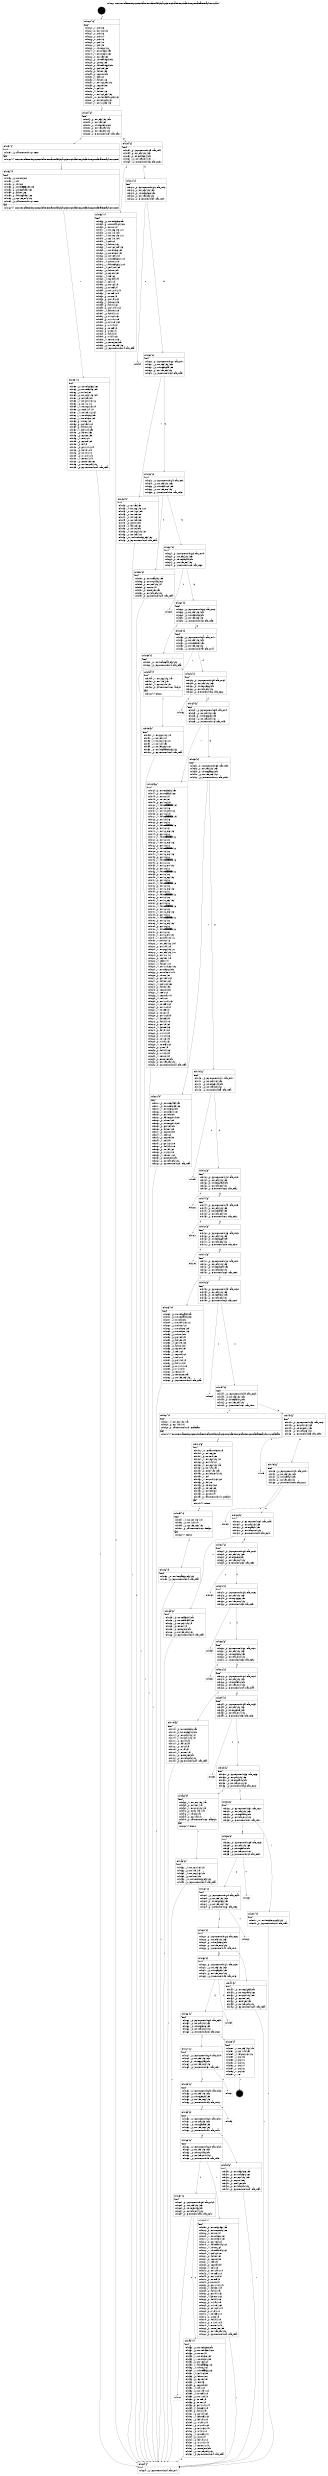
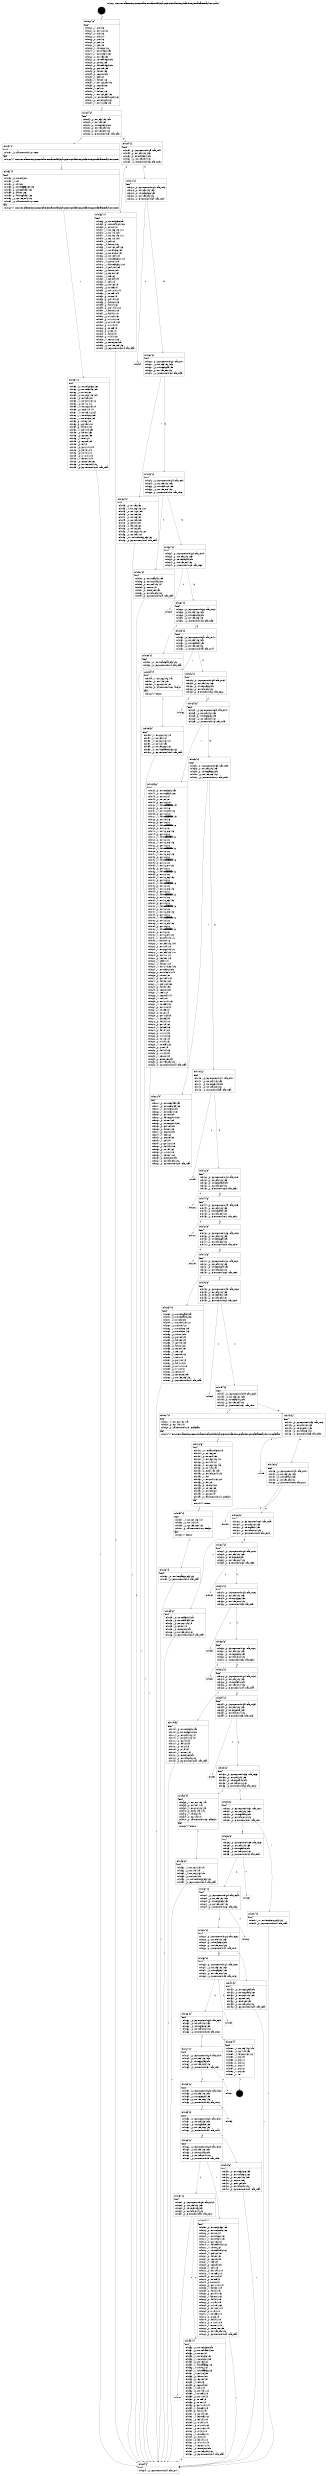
edge "0x402012 [91]" -> "0x40221a [5]": removed, label "1"
